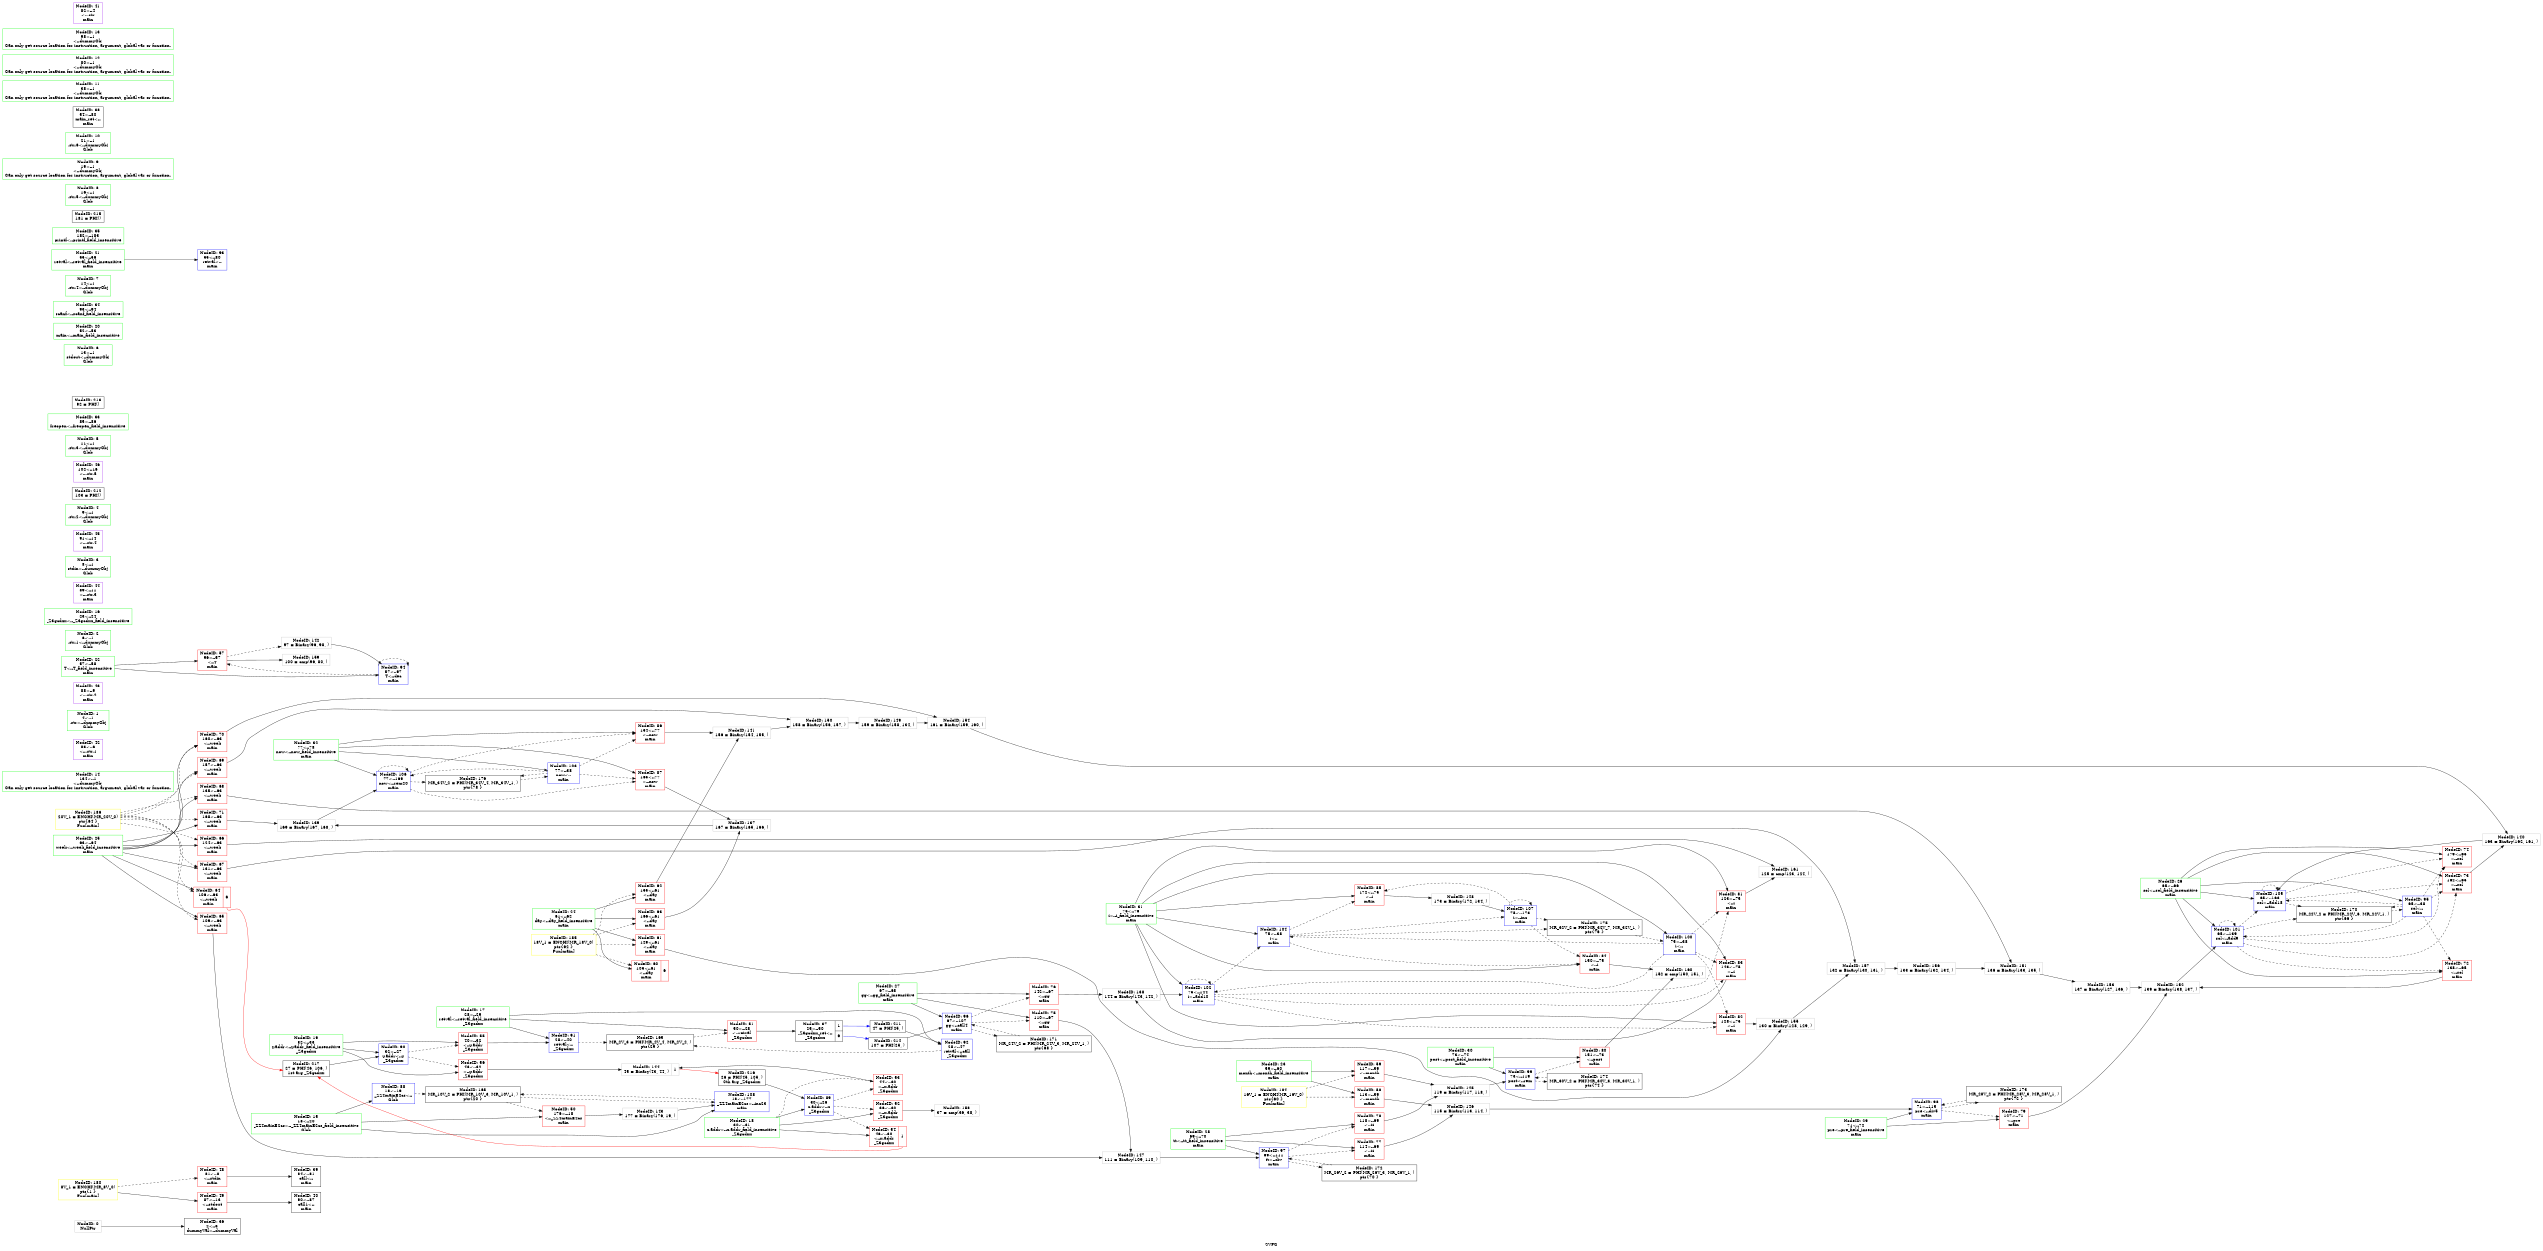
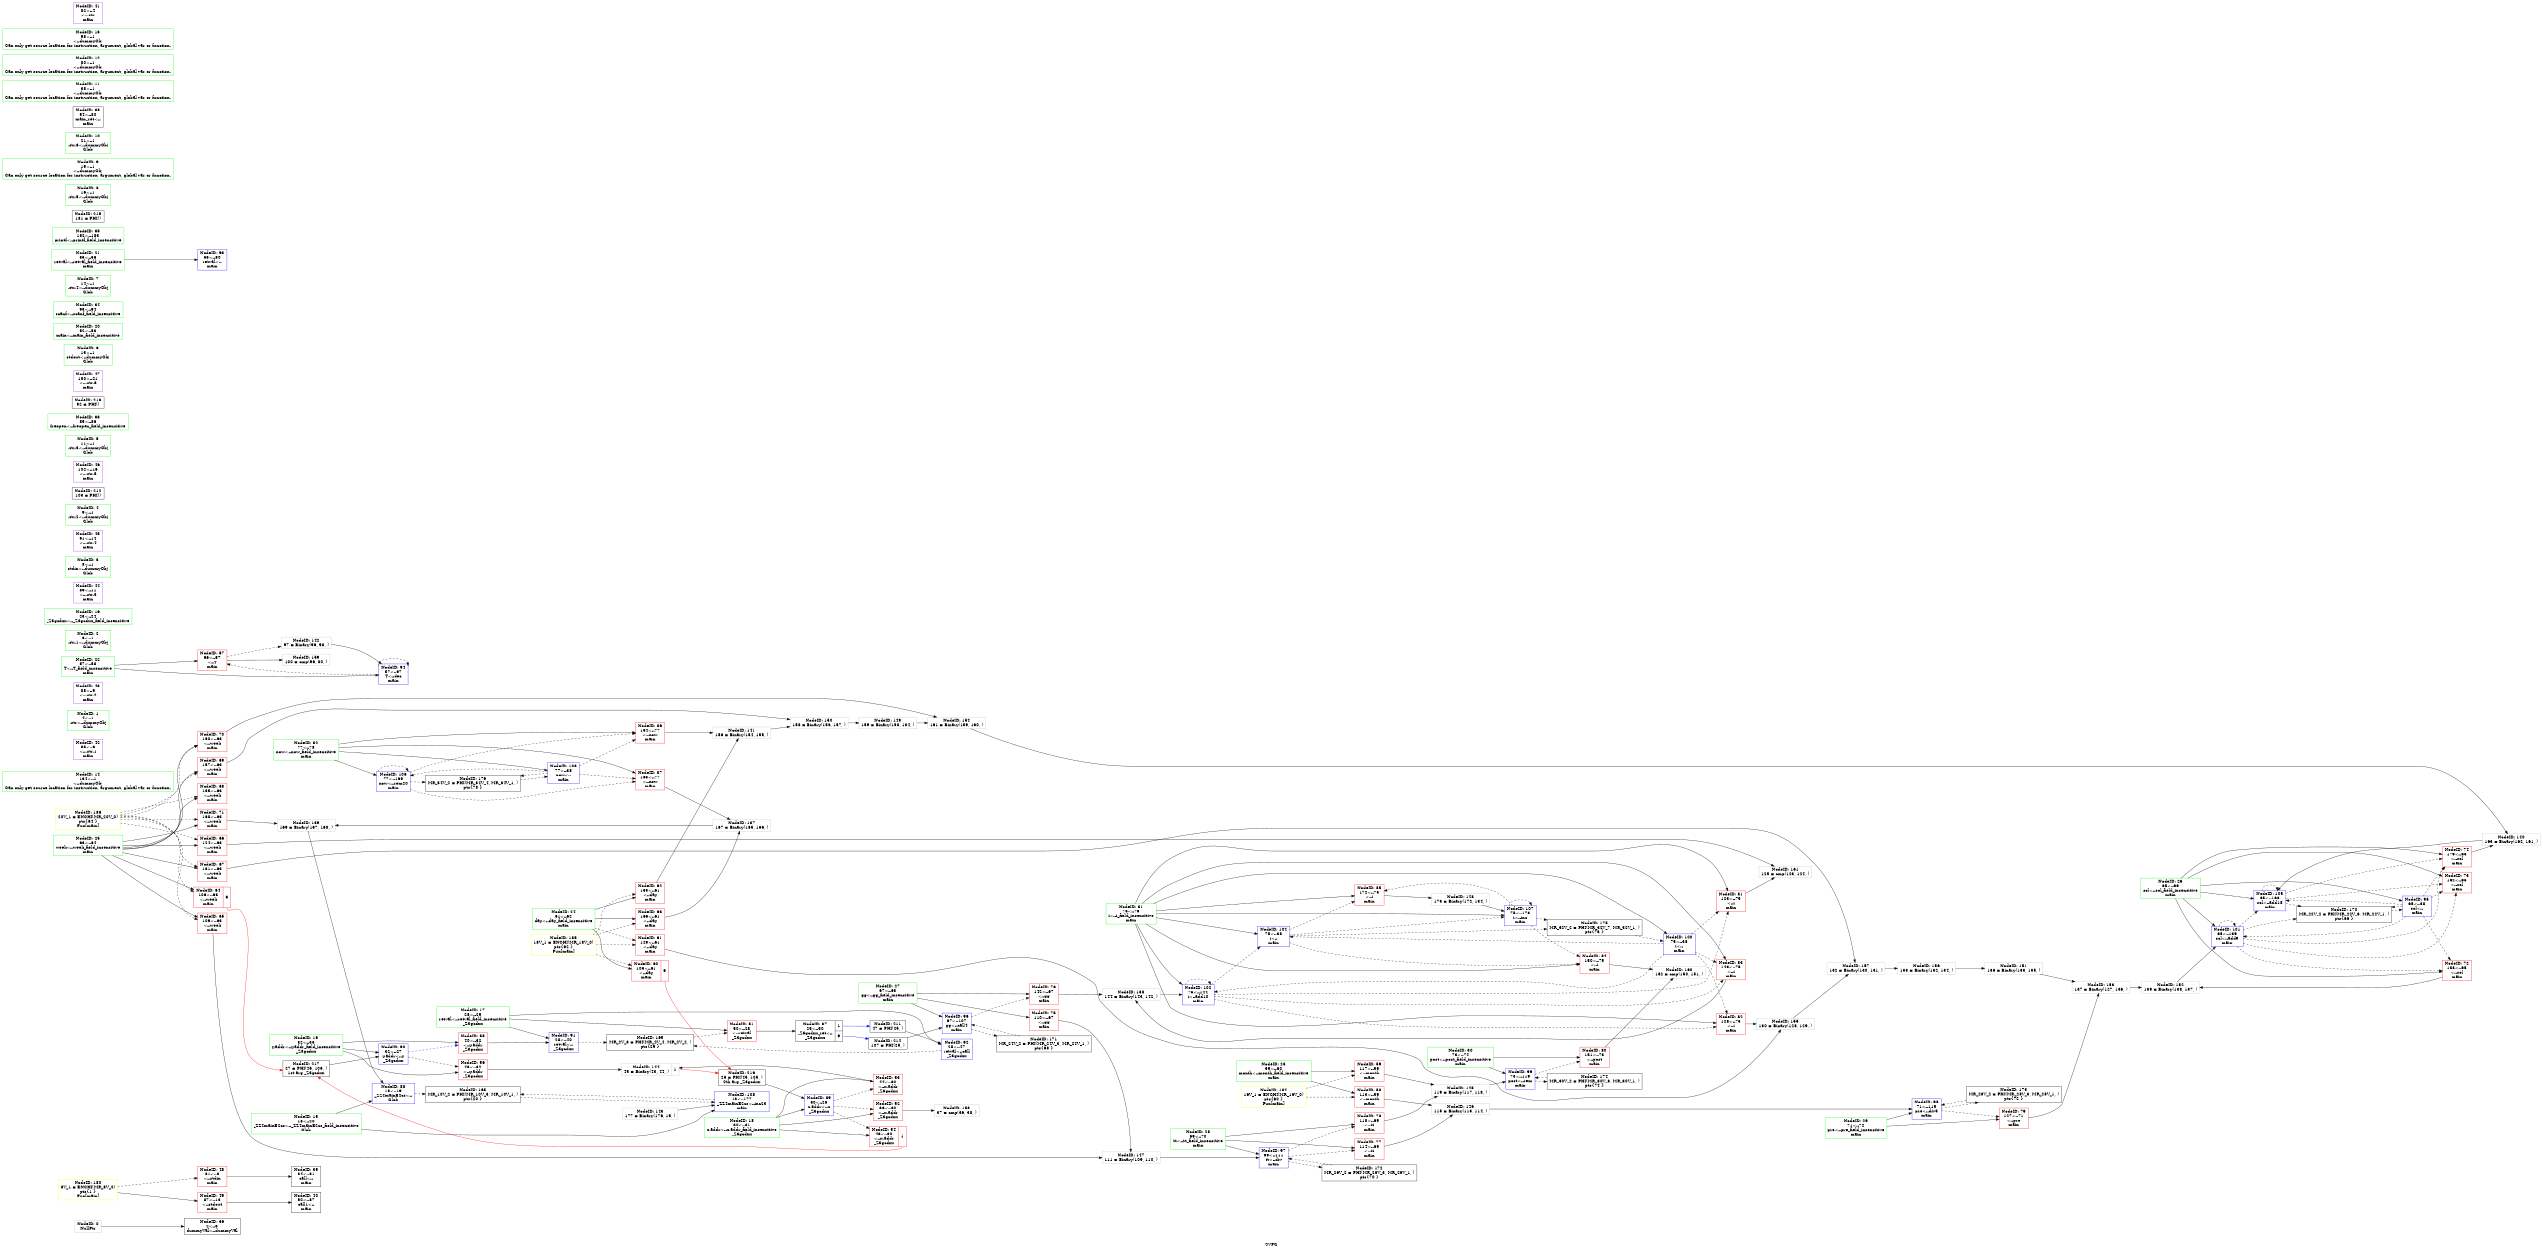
node "NodeID: 47": added
edge "NodeID: 139" -> "NodeID: 106": now "NodeID: 139" -> "NodeID: 88"
edge "NodeID: 68" -> "NodeID: 151": removed
edge "NodeID: 73" -> "NodeID: 140": now "NodeID: 74" -> "NodeID: 140"
edge "NodeID: 31" -> "NodeID: 107": added
edge "NodeID: 24" -> "NodeID: 61": style solid -> dashed
edge "NodeID: 96" -> "NodeID: 75": removed
edge "NodeID: 60" -> "NodeID: 216": added
edge "NodeID: 90" -> "NodeID: 55": color black -> blue
edge "NodeID: 79" -> "NodeID: 152": now "NodeID: 79" -> "NodeID: 153"
edge "NodeID: 18" -> "NodeID: 53": style dashed -> solid
node "NodeID: 50": removed
